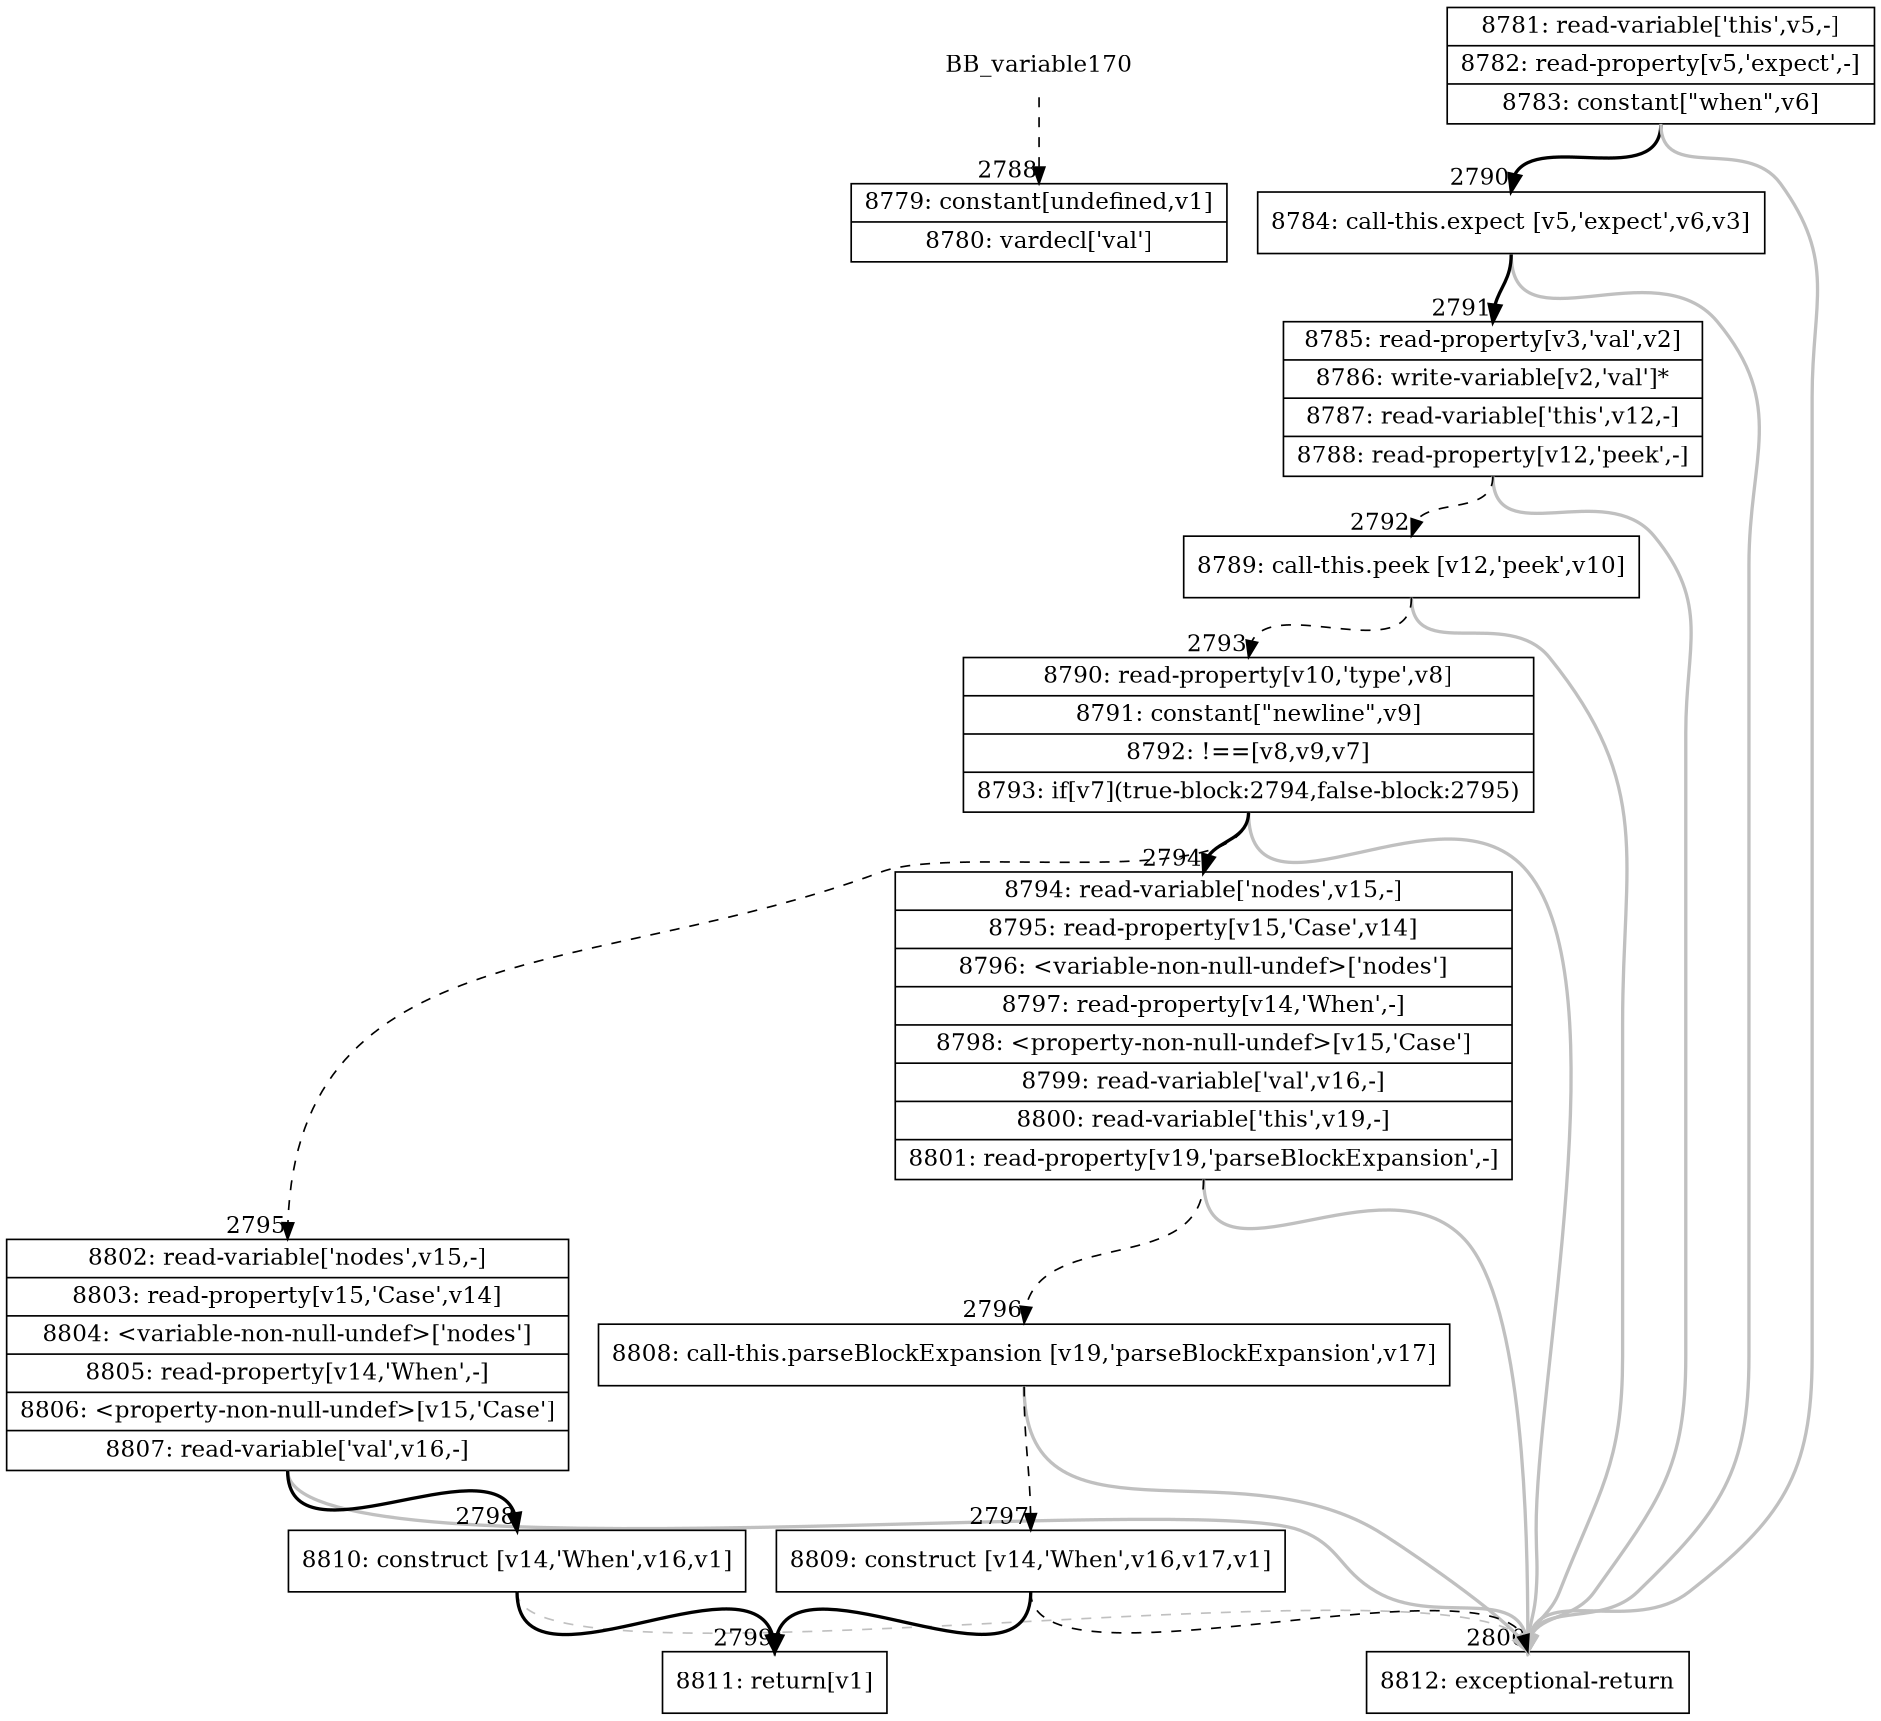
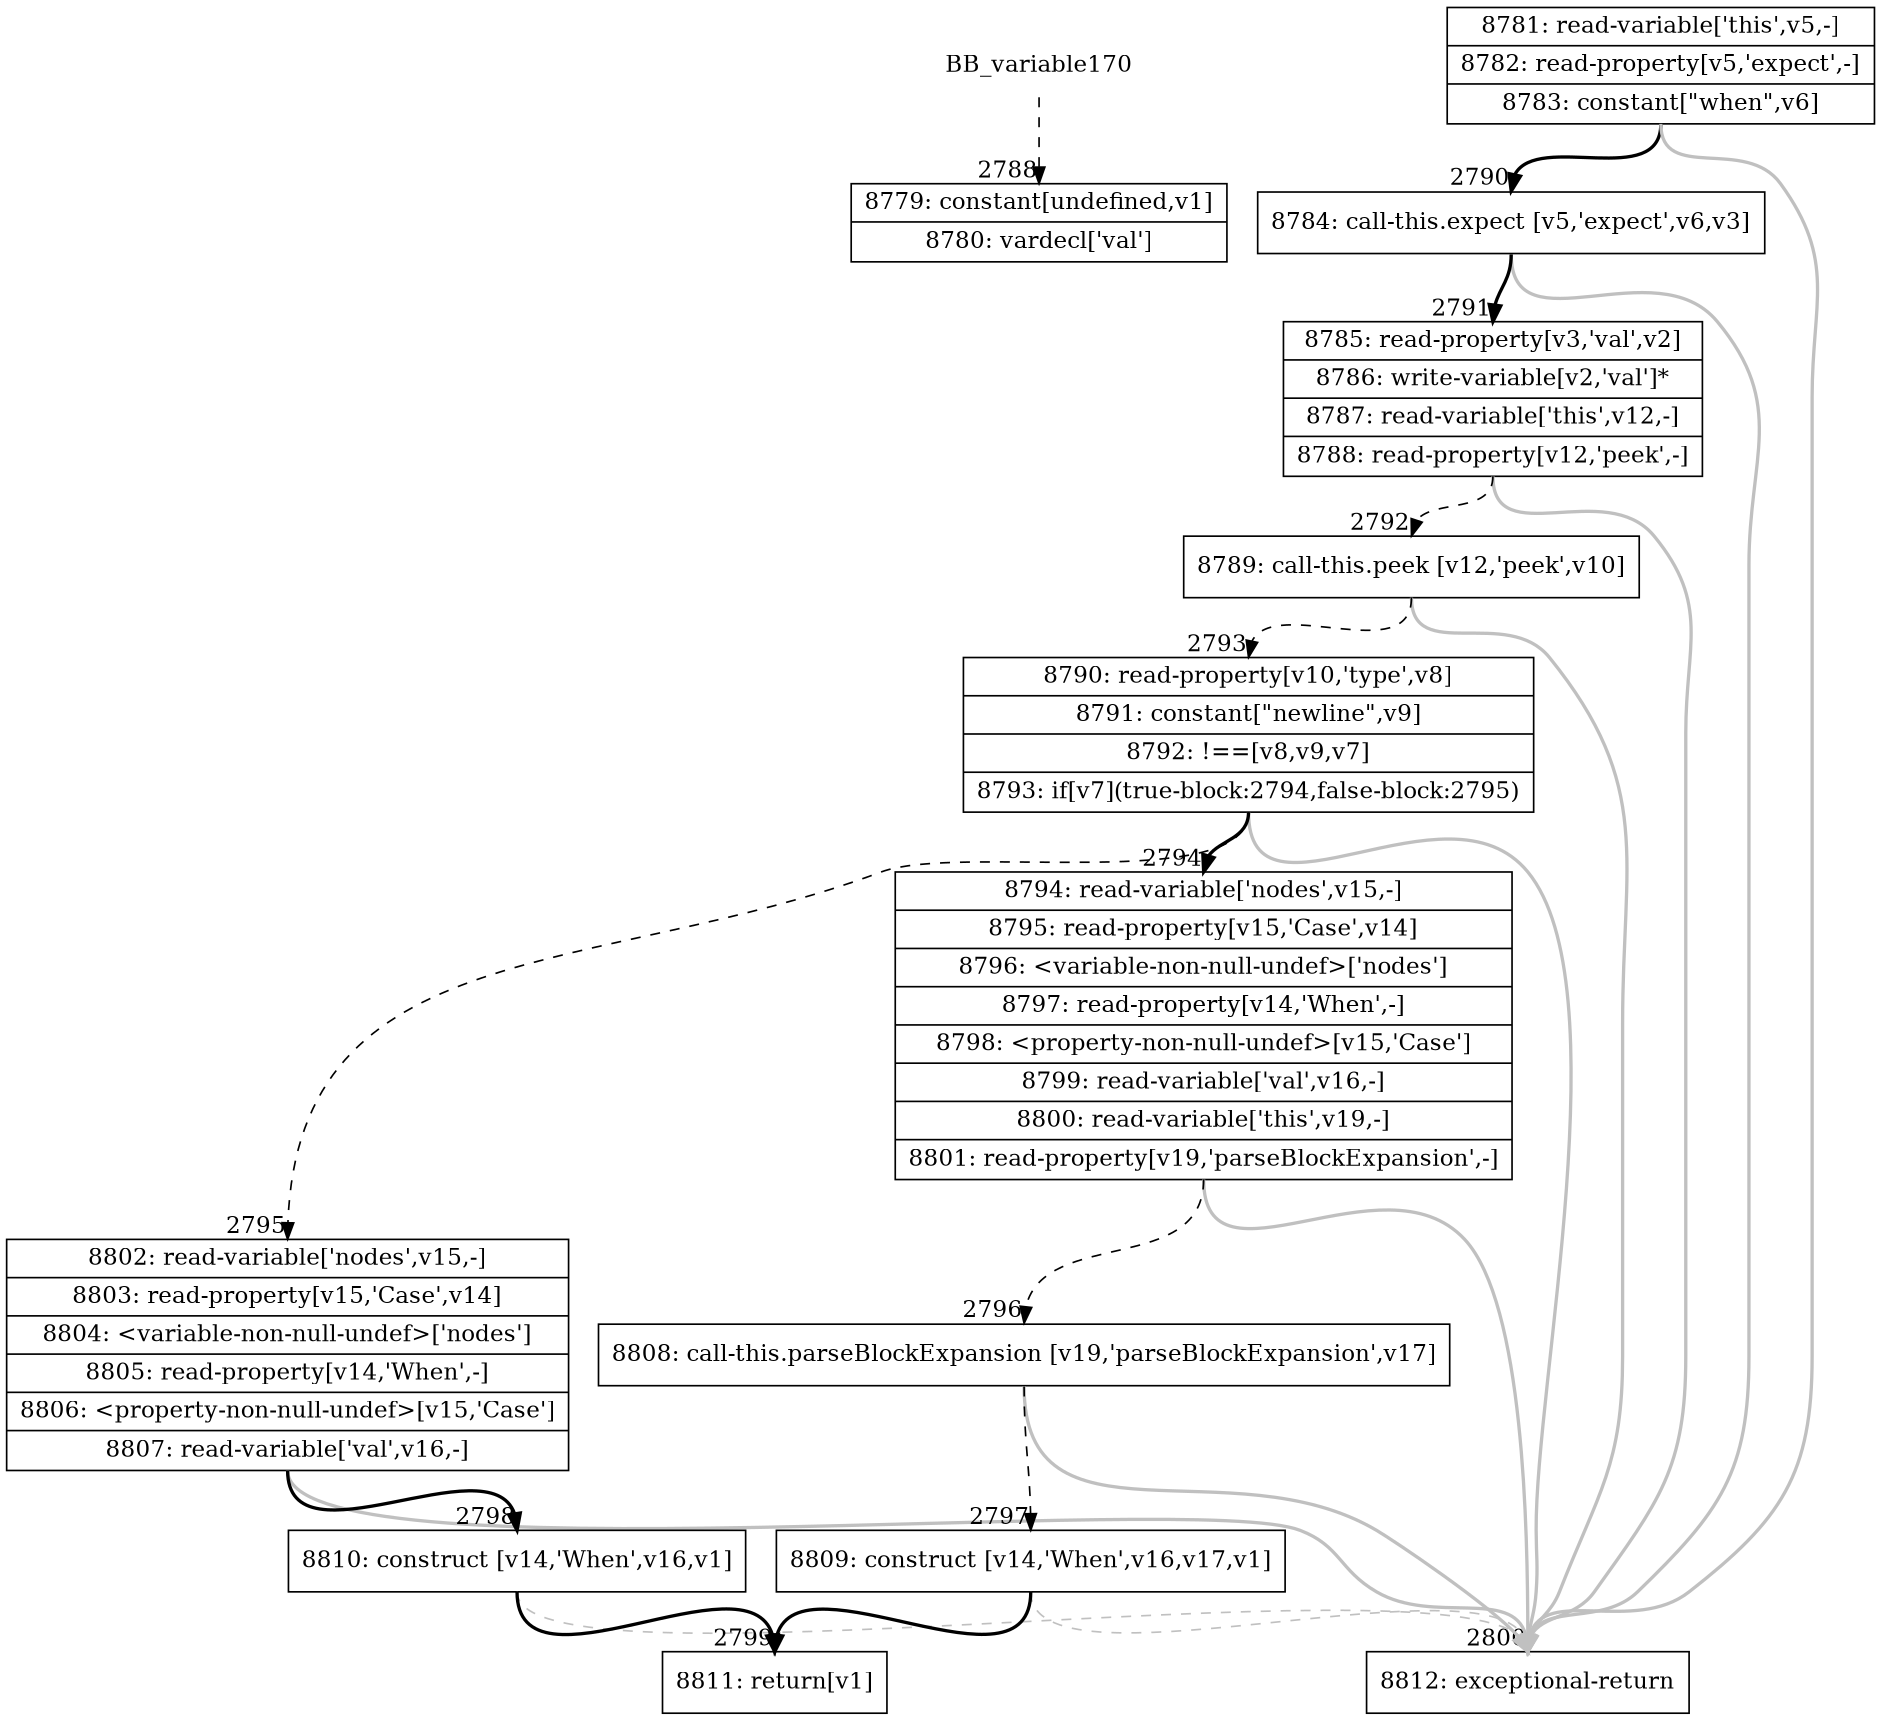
edge "8809: construct [v14,'When',v16,v17,v1]" -> "8812: exceptional-return": color black -> gray
